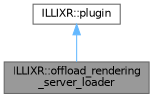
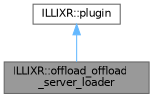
node "ILLIXR::offload_rendering _server_loader": label "ILLIXR::offload_rendering _server_loader" -> "ILLIXR::offload_offload _server_loader"
